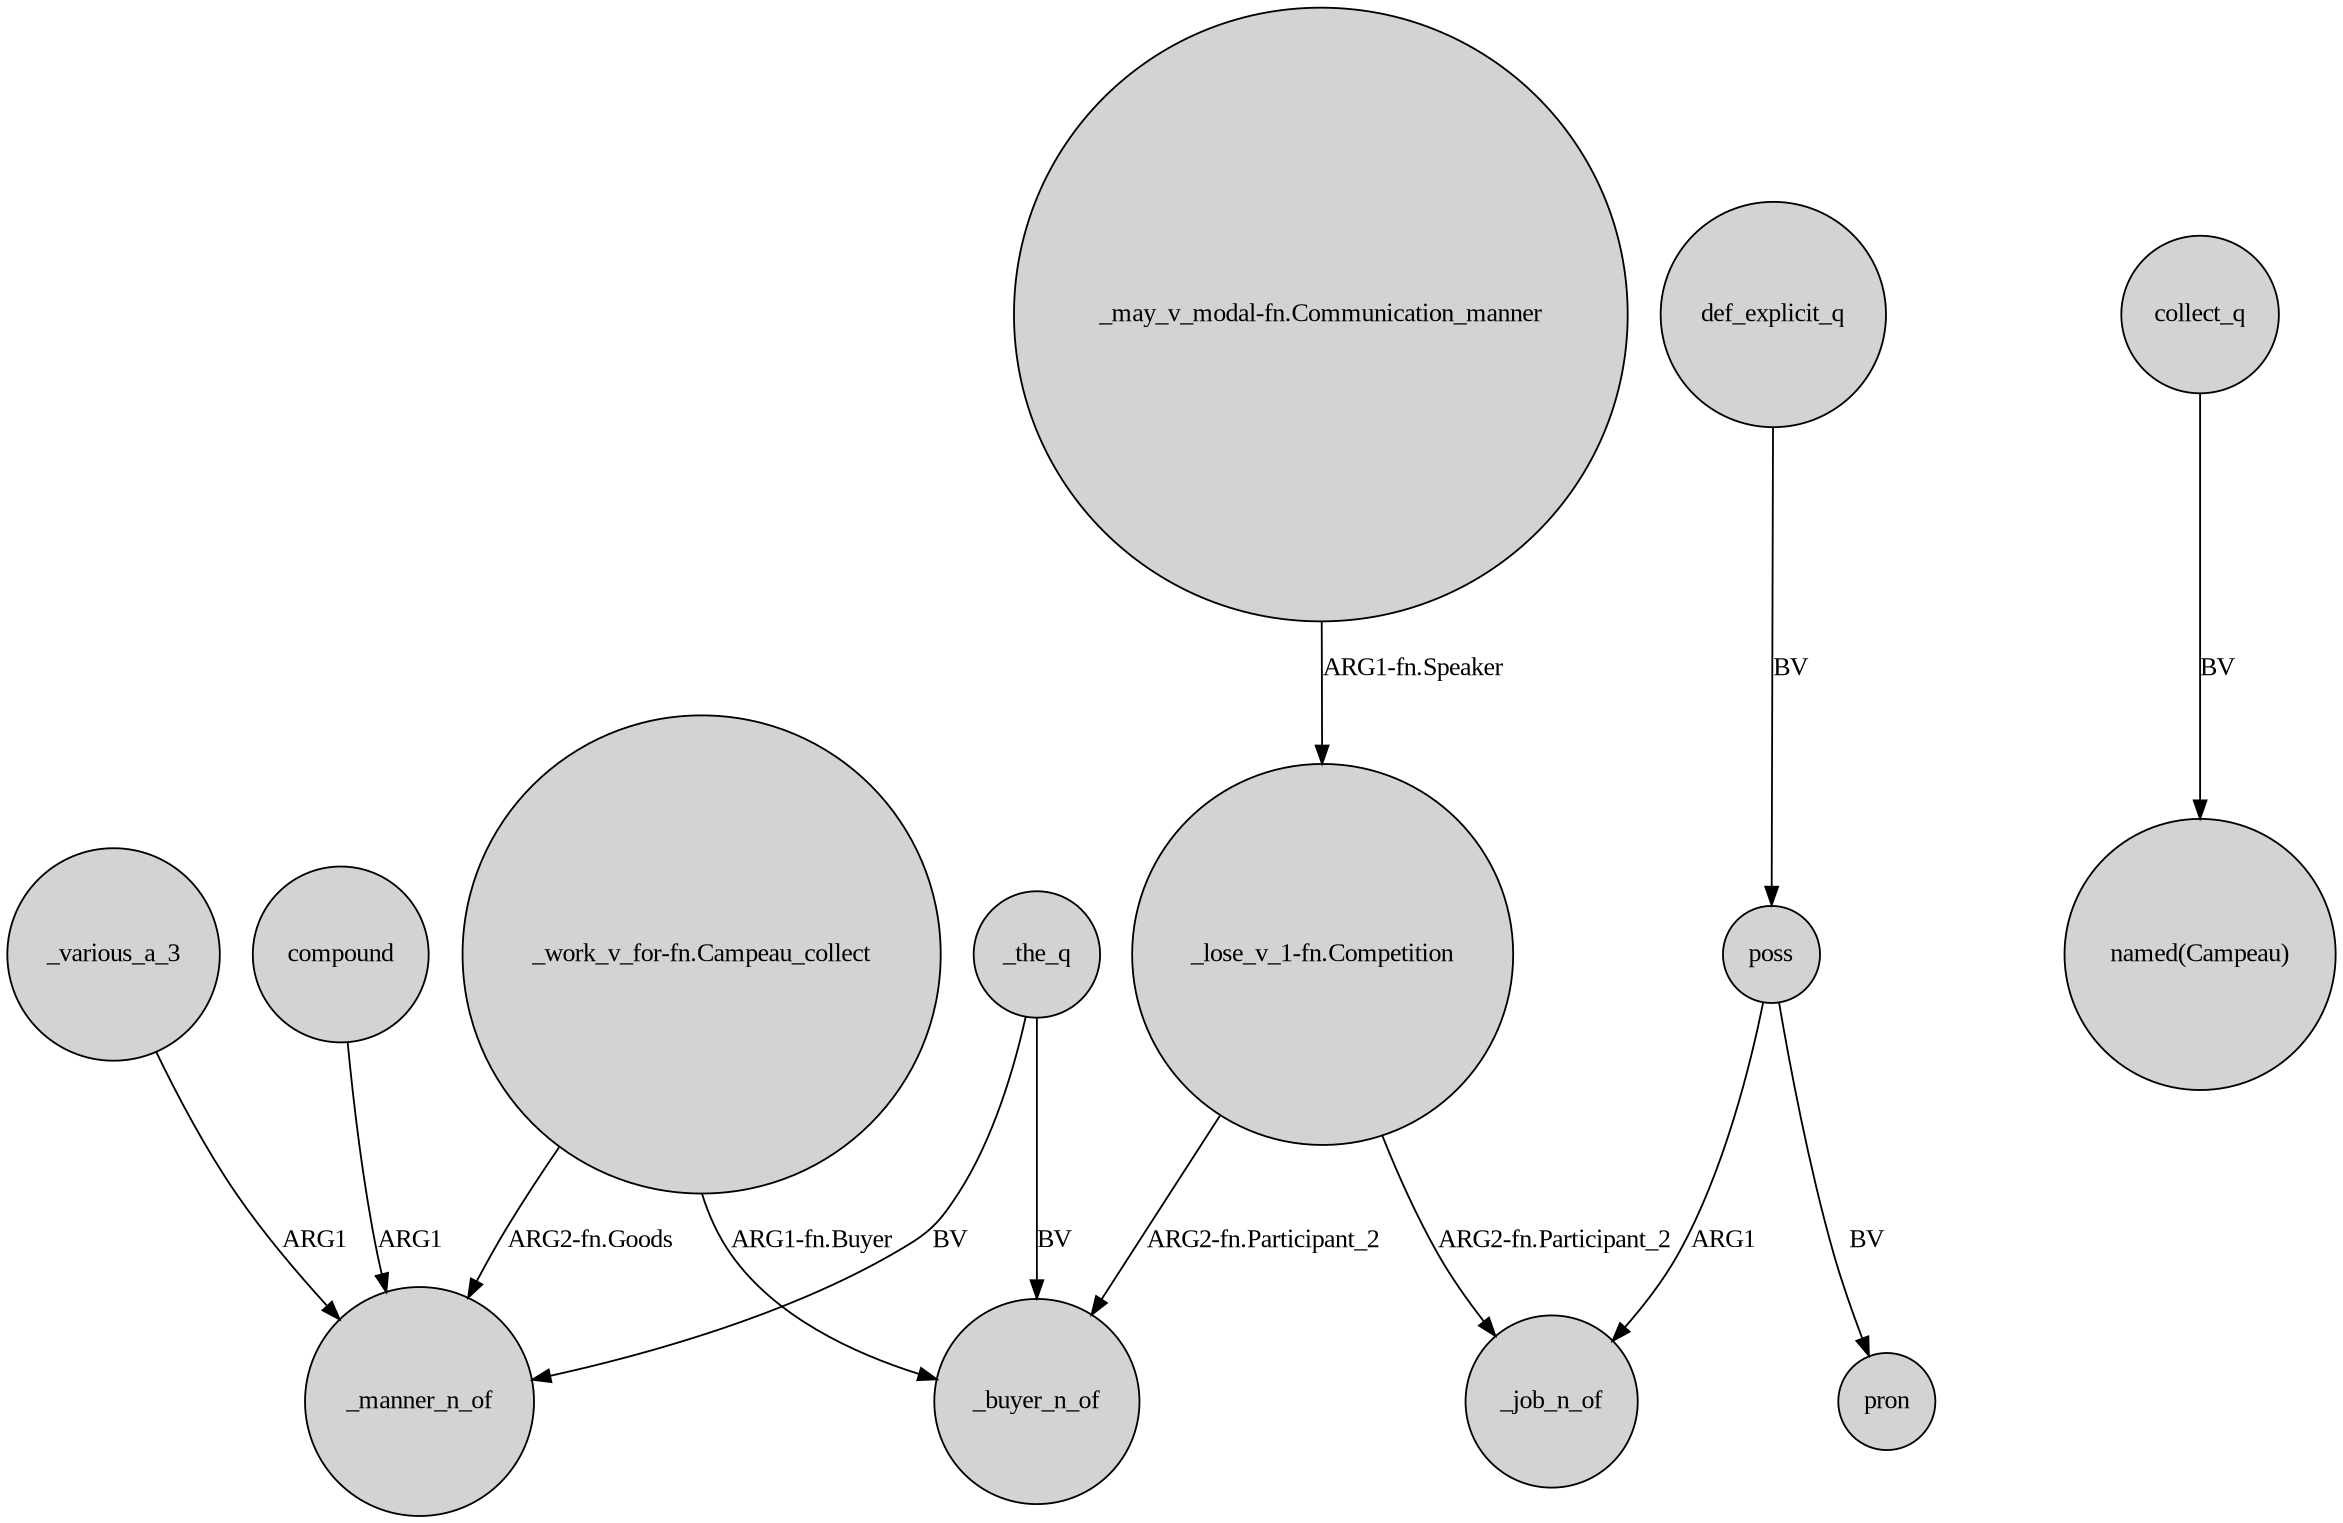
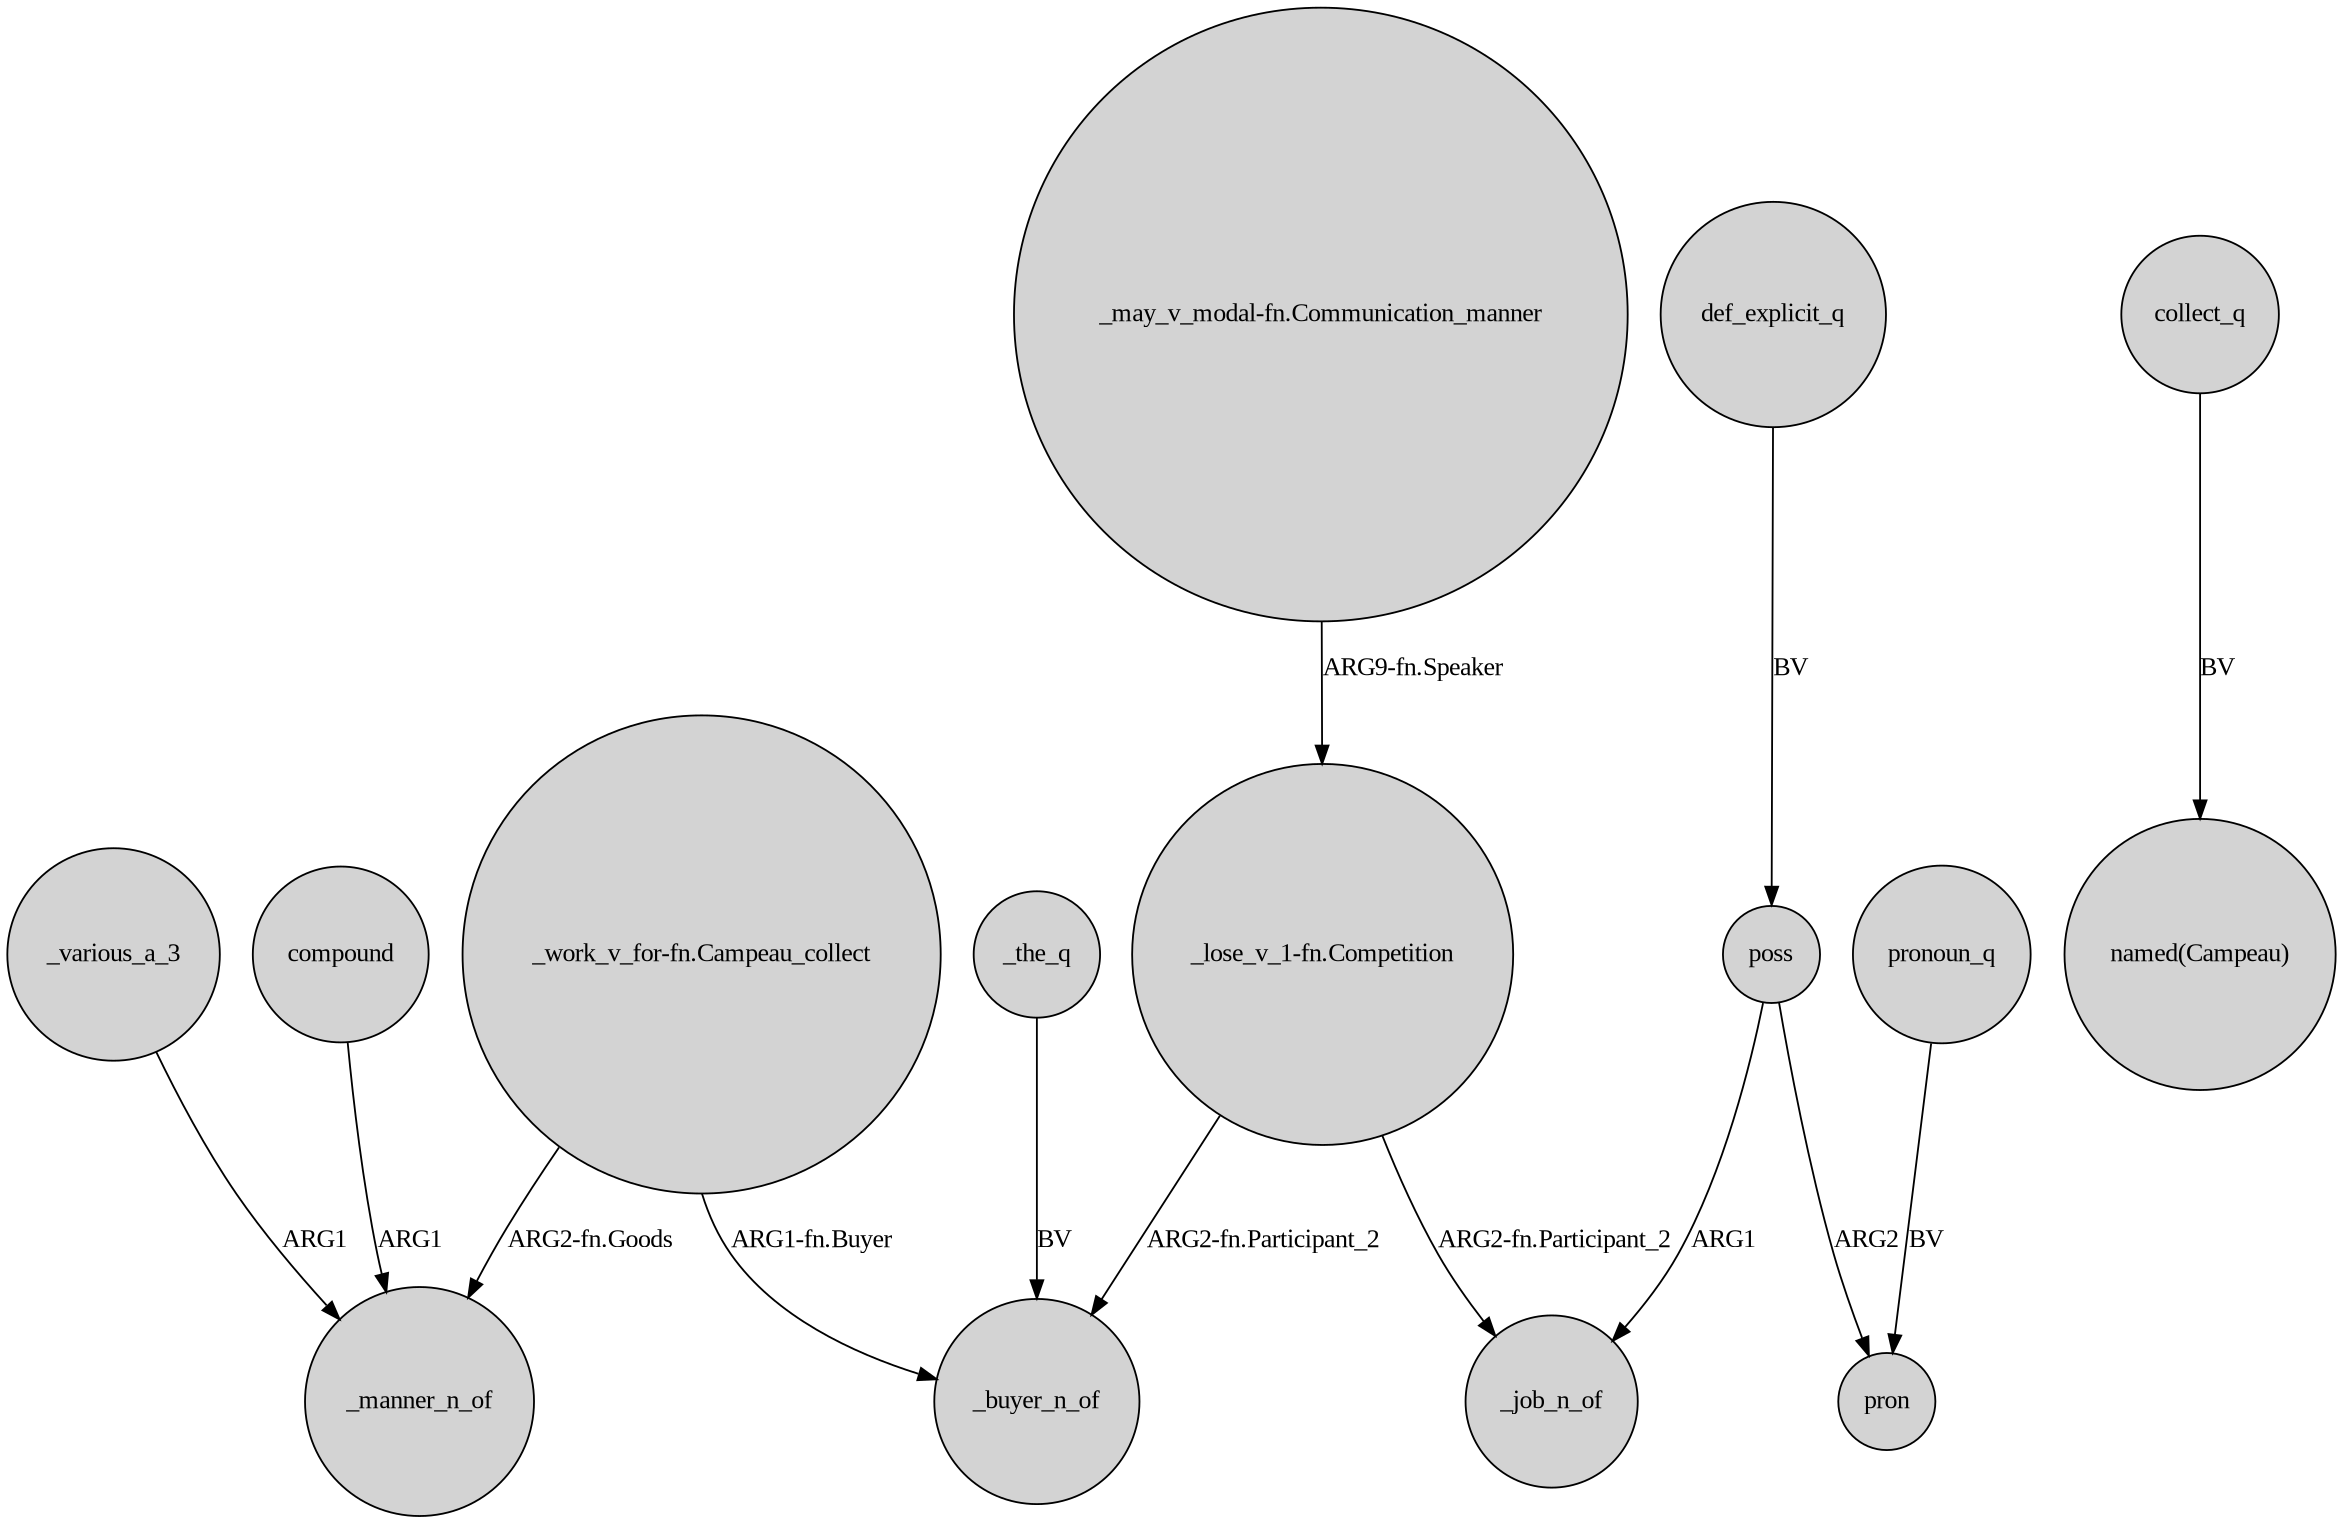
edge "_may_v_modal-fn.Communication_manner" -> "_lose_v_1-fn.Competition": label "ARG1-fn.Speaker" -> "ARG9-fn.Speaker"
node "pronoun_q": added
edge "poss" -> "pron": label "BV" -> "ARG2"
edge "_the_q" -> "_manner_n_of": removed, label "BV"
